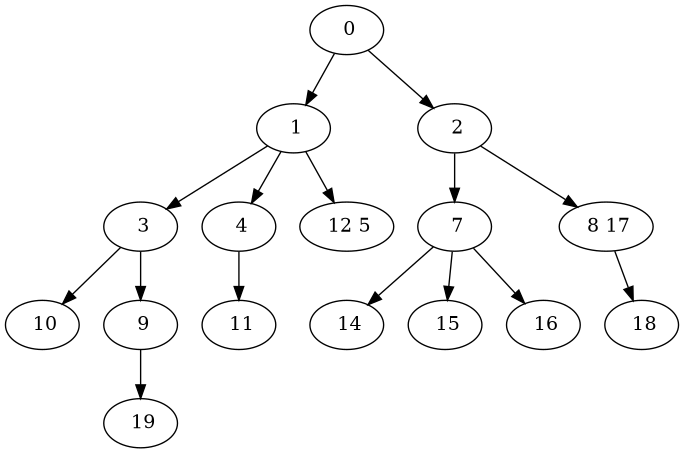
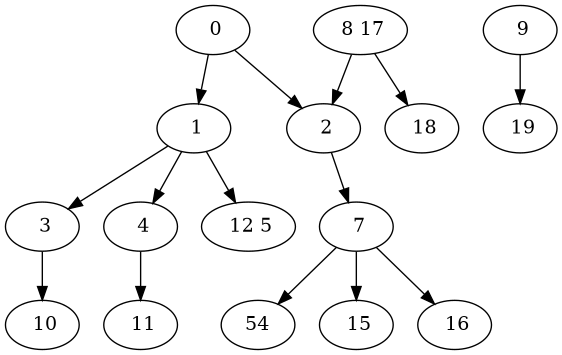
edge "2" -> "8 17": reversed
edge "3" -> "9": removed
node "14": label "14" -> "54"
